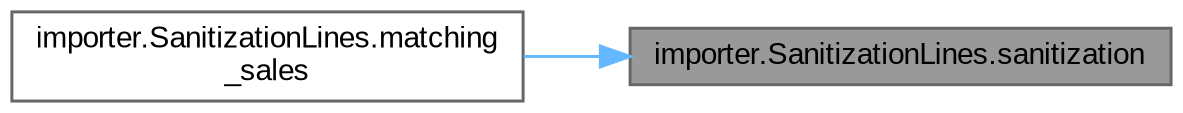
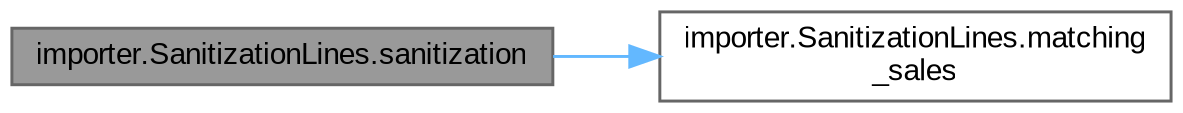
edge "importer.SanitizationLines.matching _sales" -> "importer.SanitizationLines.sanitization": reversed
